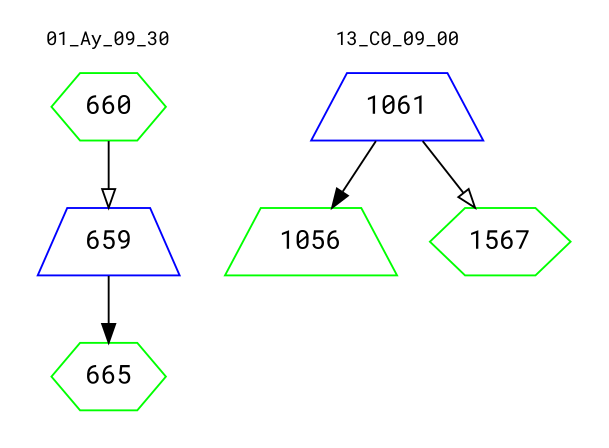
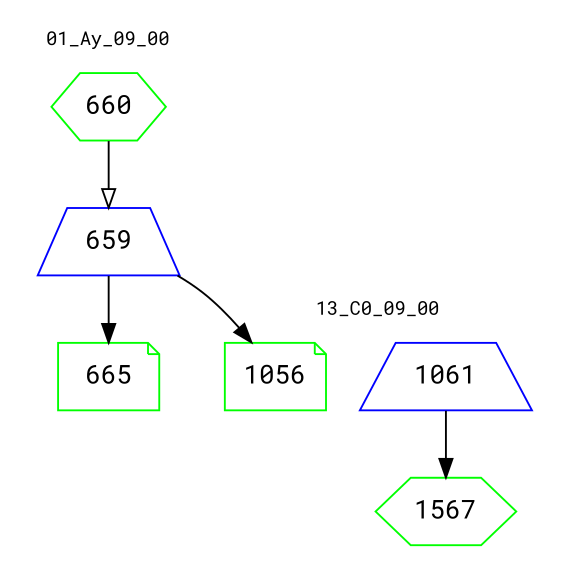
cluster "01_Ay_09_30": label "01_Ay_09_30" -> "01_Ay_09_00"
edge "1061" -> "1056": now "659" -> "1056"
edge "1061" -> "1567": arrowhead onormal -> normal
node "1056": shape trapezium -> note
node "665": shape hexagon -> note
